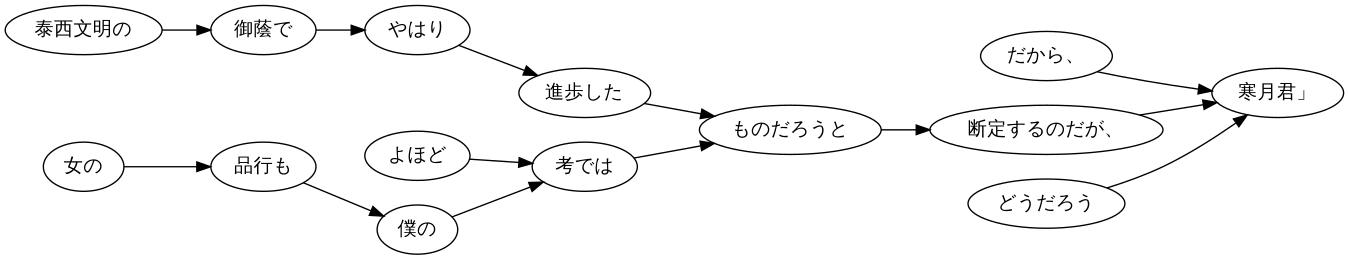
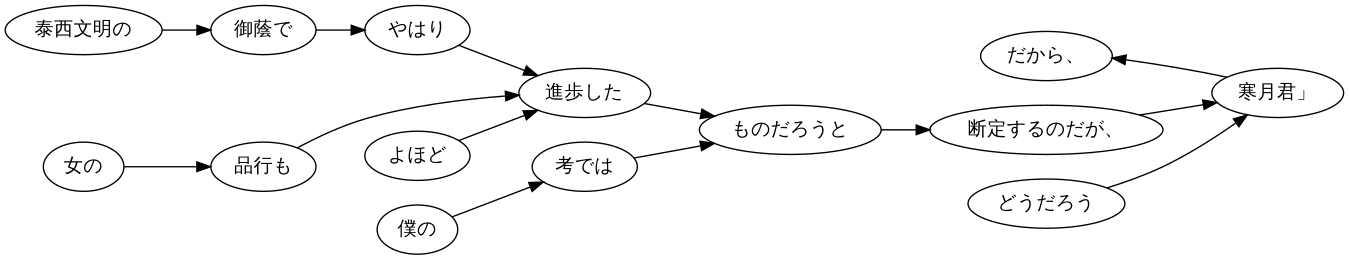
edge "だから、" -> "寒月君」": reversed
edge "よほど" -> "考では": now "よほど" -> "進歩した"
edge "品行も" -> "僕の": now "品行も" -> "進歩した"
